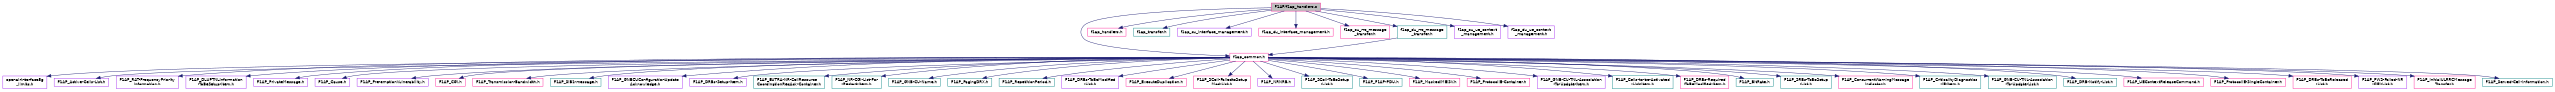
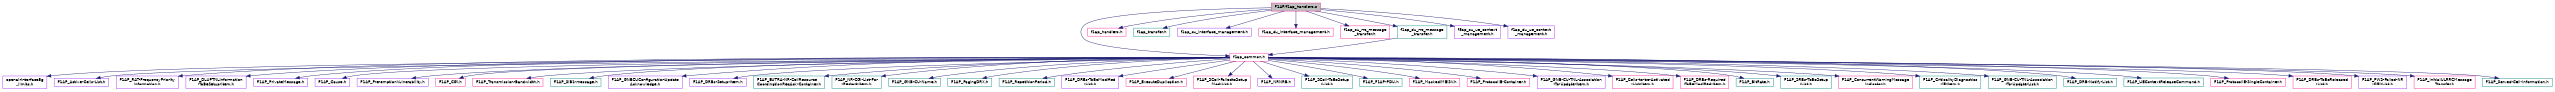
node "f1ap_cu_ue_context _management.h": label "f1ap_cu_ue_context _management.h" -> "f8ap_cu_ue_context _management.h"
node "F1AP_Cells-to-be-Activated -List-Item.h": color teal -> deeppink
node "F1AP_UEContextReleaseCommand.h": color deeppink -> teal
